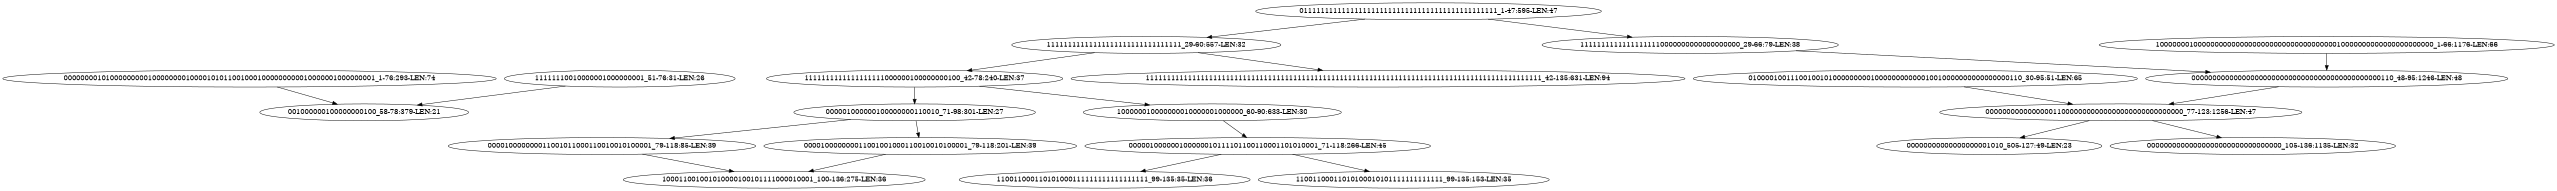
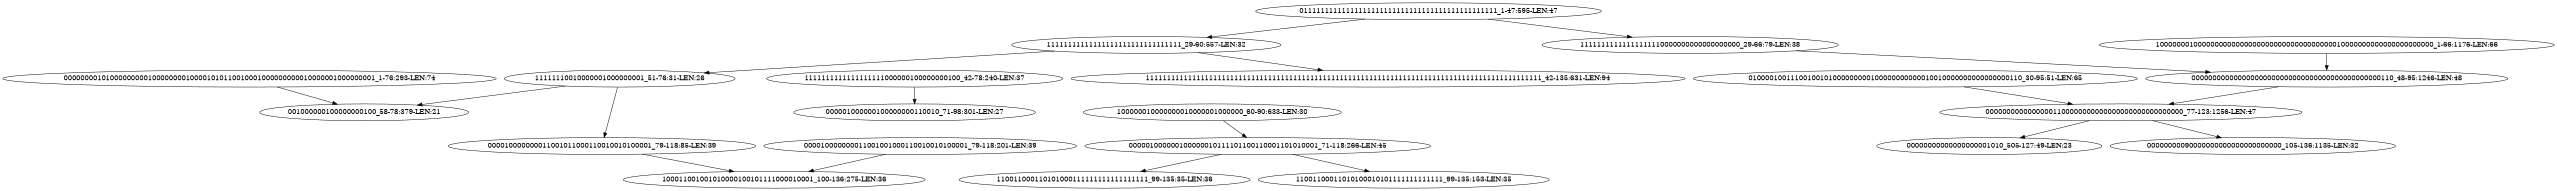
edge "11111111111111111111111111111111_29-60:557-LEN:32" -> "1111111111111111111000000100000000100_42-78:240-LEN:37": now "11111111111111111111111111111111_29-60:557-LEN:32" -> "11111110010000001000000001_51-76:31-LEN:26"
edge "1111111111111111111000000100000000100_42-78:240-LEN:37" -> "100000010000000010000001000000_60-90:633-LEN:30": removed
edge "000001000000100000000110010_71-98:301-LEN:27" -> "000010000000011001001000110010010100001_79-118:201-LEN:39": removed
edge "000001000000100000000110010_71-98:301-LEN:27" -> "000010000000011001011000110010010100001_79-118:85-LEN:39": now "11111110010000001000000001_51-76:31-LEN:26" -> "000010000000011001011000110010010100001_79-118:85-LEN:39"
node "00000000000000000000000000000000_105-136:1135-LEN:32": label "00000000000000000000000000000000_105-136:1135-LEN:32" -> "00000000090000000000000000000000_105-136:1135-LEN:32"
